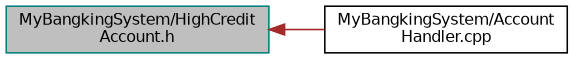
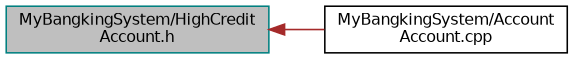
node "MyBangkingSystem/Account Handler.cpp": label "MyBangkingSystem/Account Handler.cpp" -> "MyBangkingSystem/Account Account.cpp"
